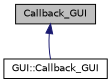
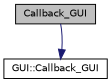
edge "GUI::Callback_GUI" -> "Callback_GUI": reversed
